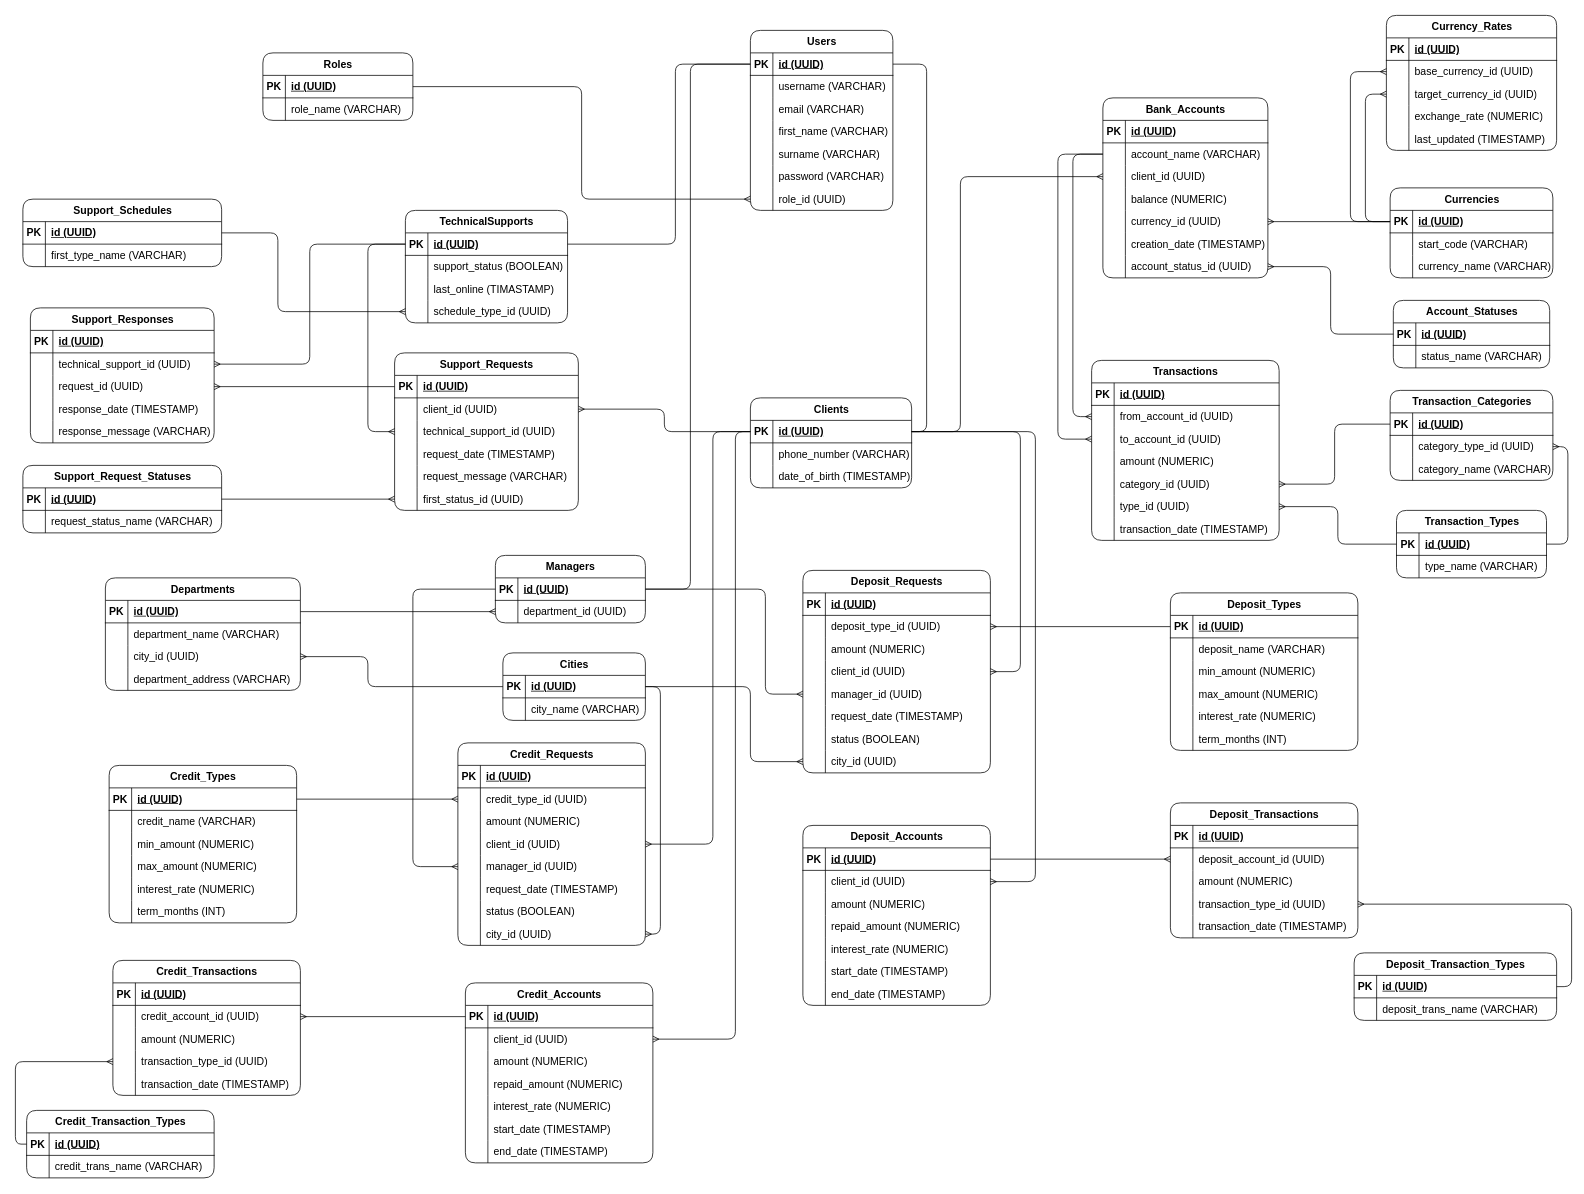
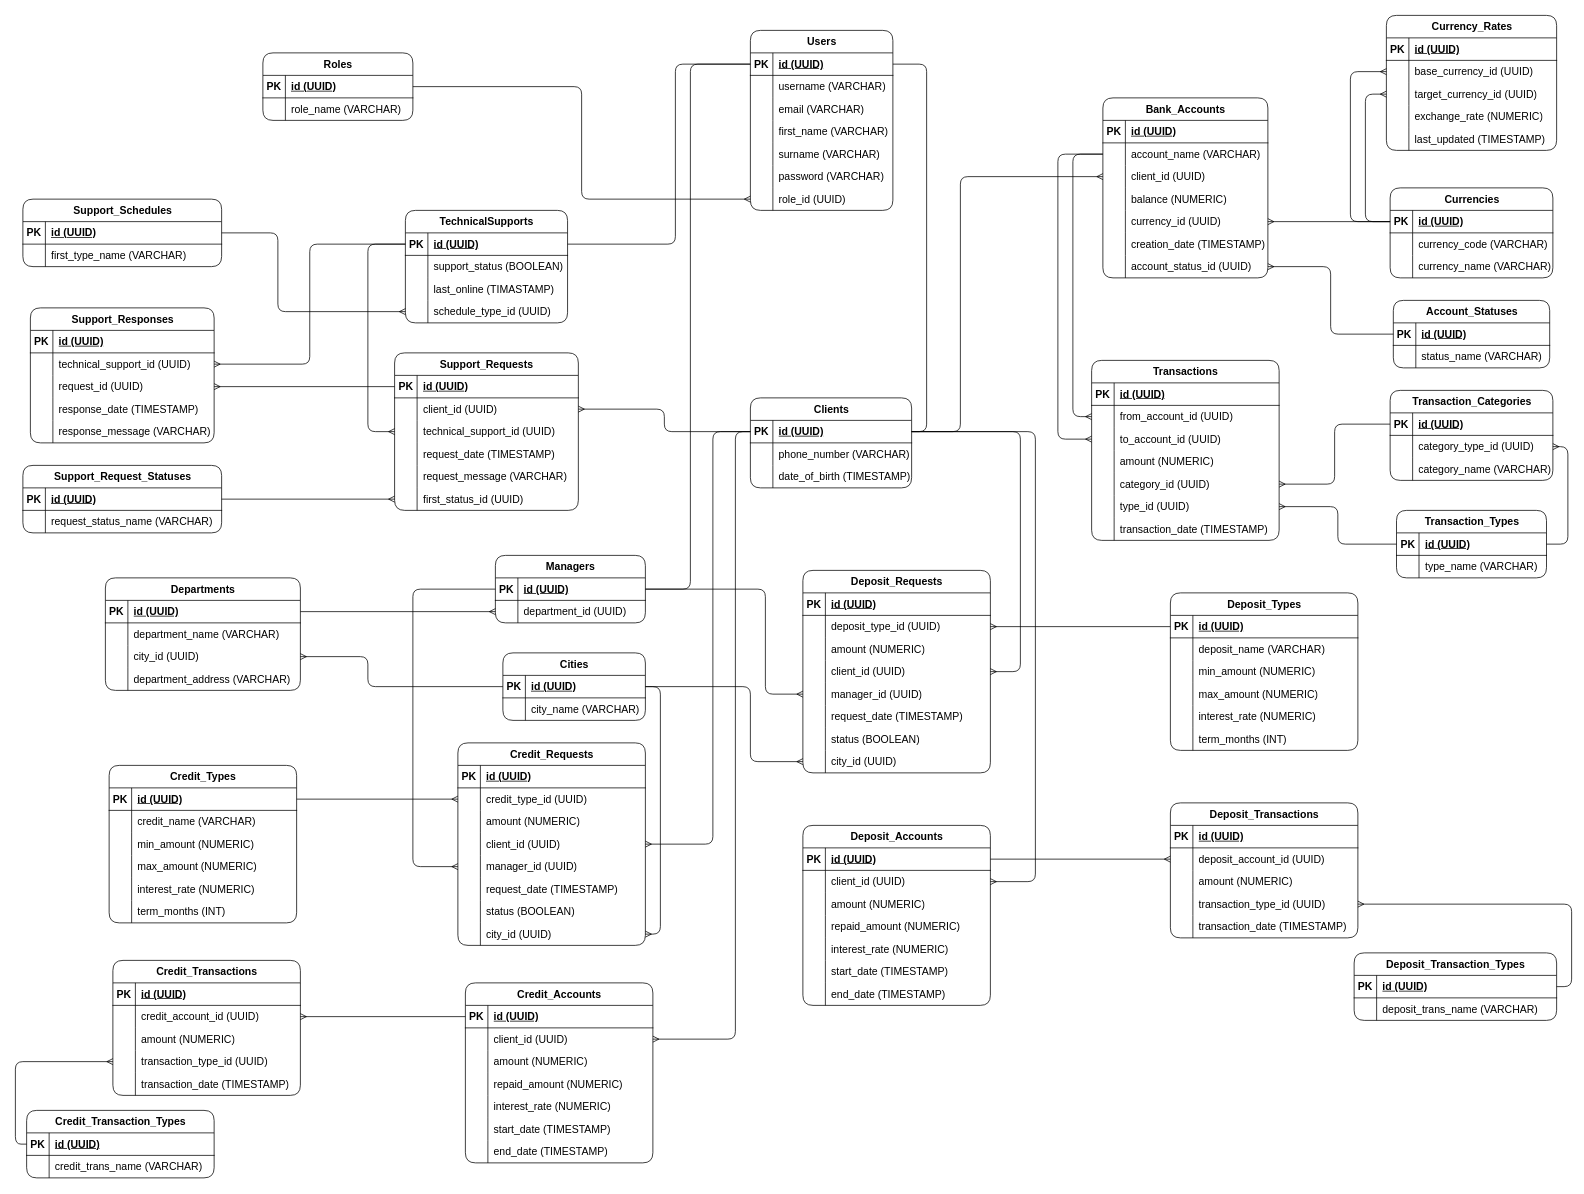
node "start_code (VARCHAR)": label "start_code (VARCHAR)" -> "currency_code (VARCHAR)"
